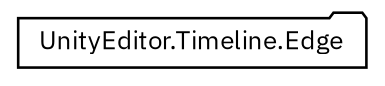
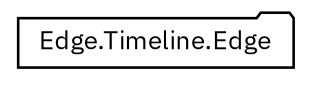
node "UnityEditor.Timeline.Edge": label "UnityEditor.Timeline.Edge" -> "Edge.Timeline.Edge"
